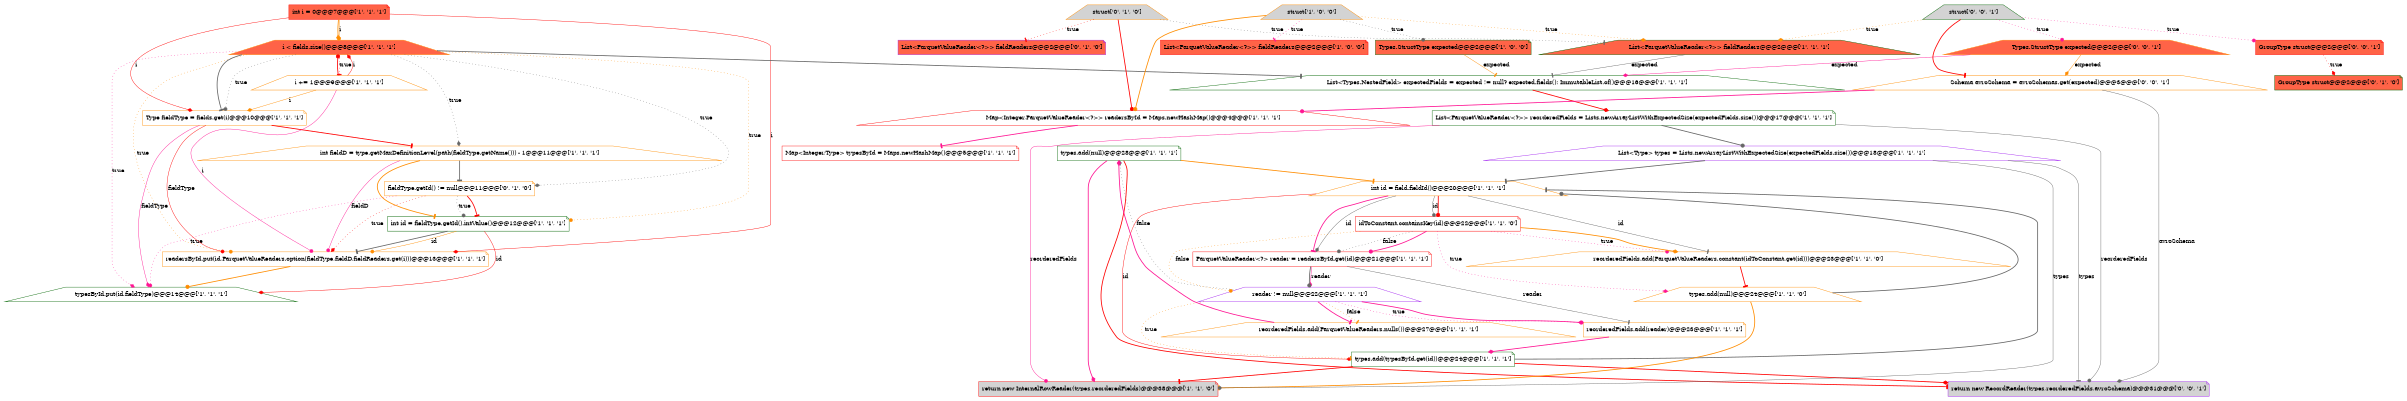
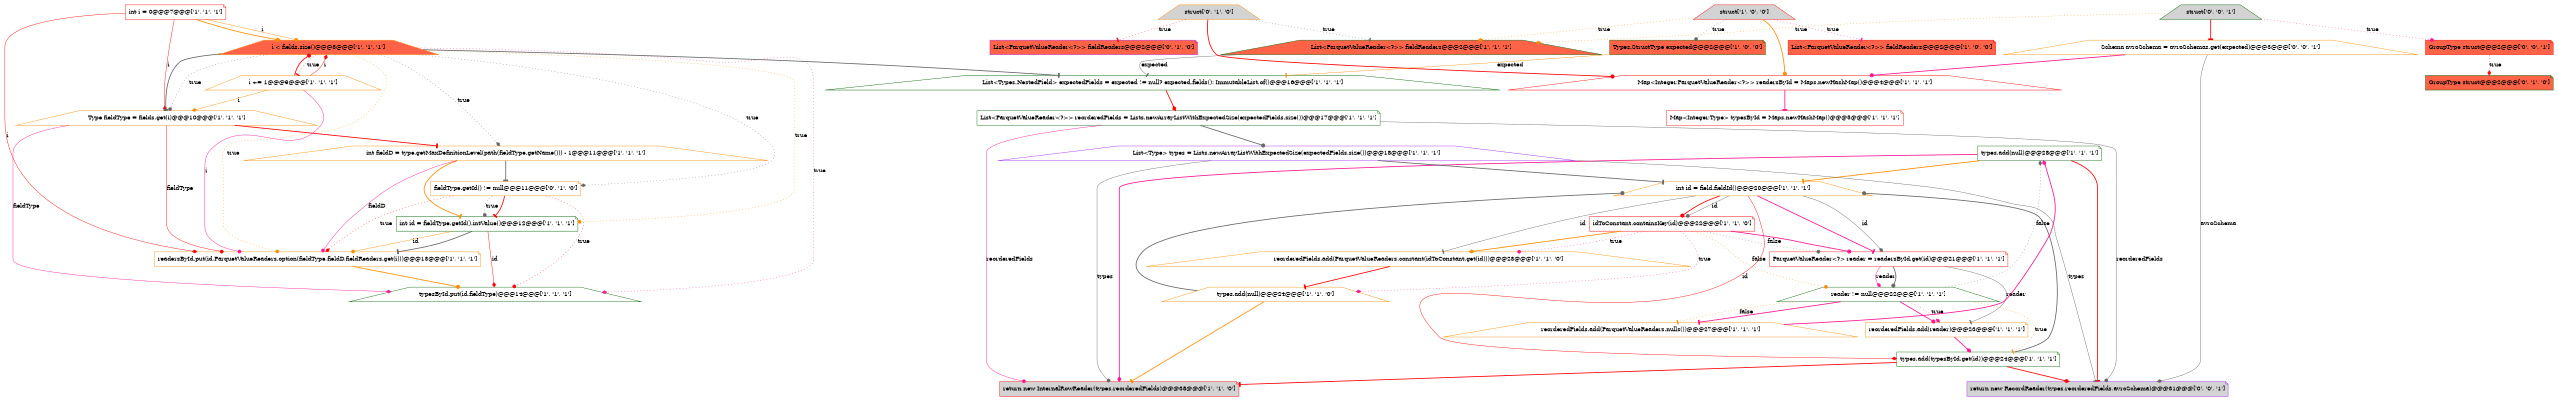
node "int i = 0@@@7@@@['1', '1', '1']": fillcolor tomato -> white
node "struct['1', '0', '0']": color darkorange -> red
node "Types.StructType expected@@@2@@@['0', '0', '1']": removed
node "Type fieldType = fields.get(i)@@@10@@@['1', '1', '1']": shape note -> trapezium
edge "fieldType.getId() != null@@@11@@@['0', '1', '0']" -> "typesById.put(id,fieldType)@@@14@@@['1', '1', '1']": color deeppink -> red
edge "types.add(typesById.get(id))@@@24@@@['1', '1', '1']" -> "int id = field.fieldId()@@@20@@@['1', '1', '1']": arrowhead tee -> dot
node "reader != null@@@22@@@['1', '1', '1']": color purple -> darkgreen
